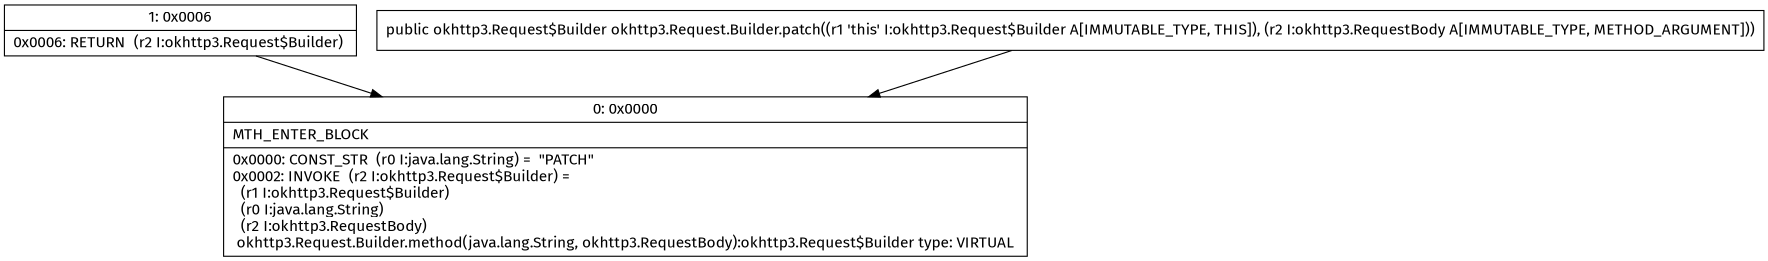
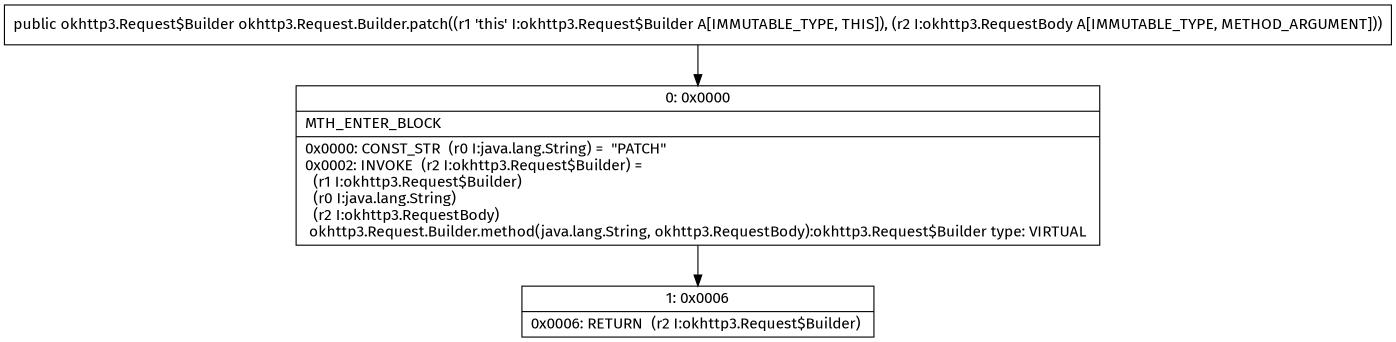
edge "1: 0x0006" -> "0: 0x0000": reversed
